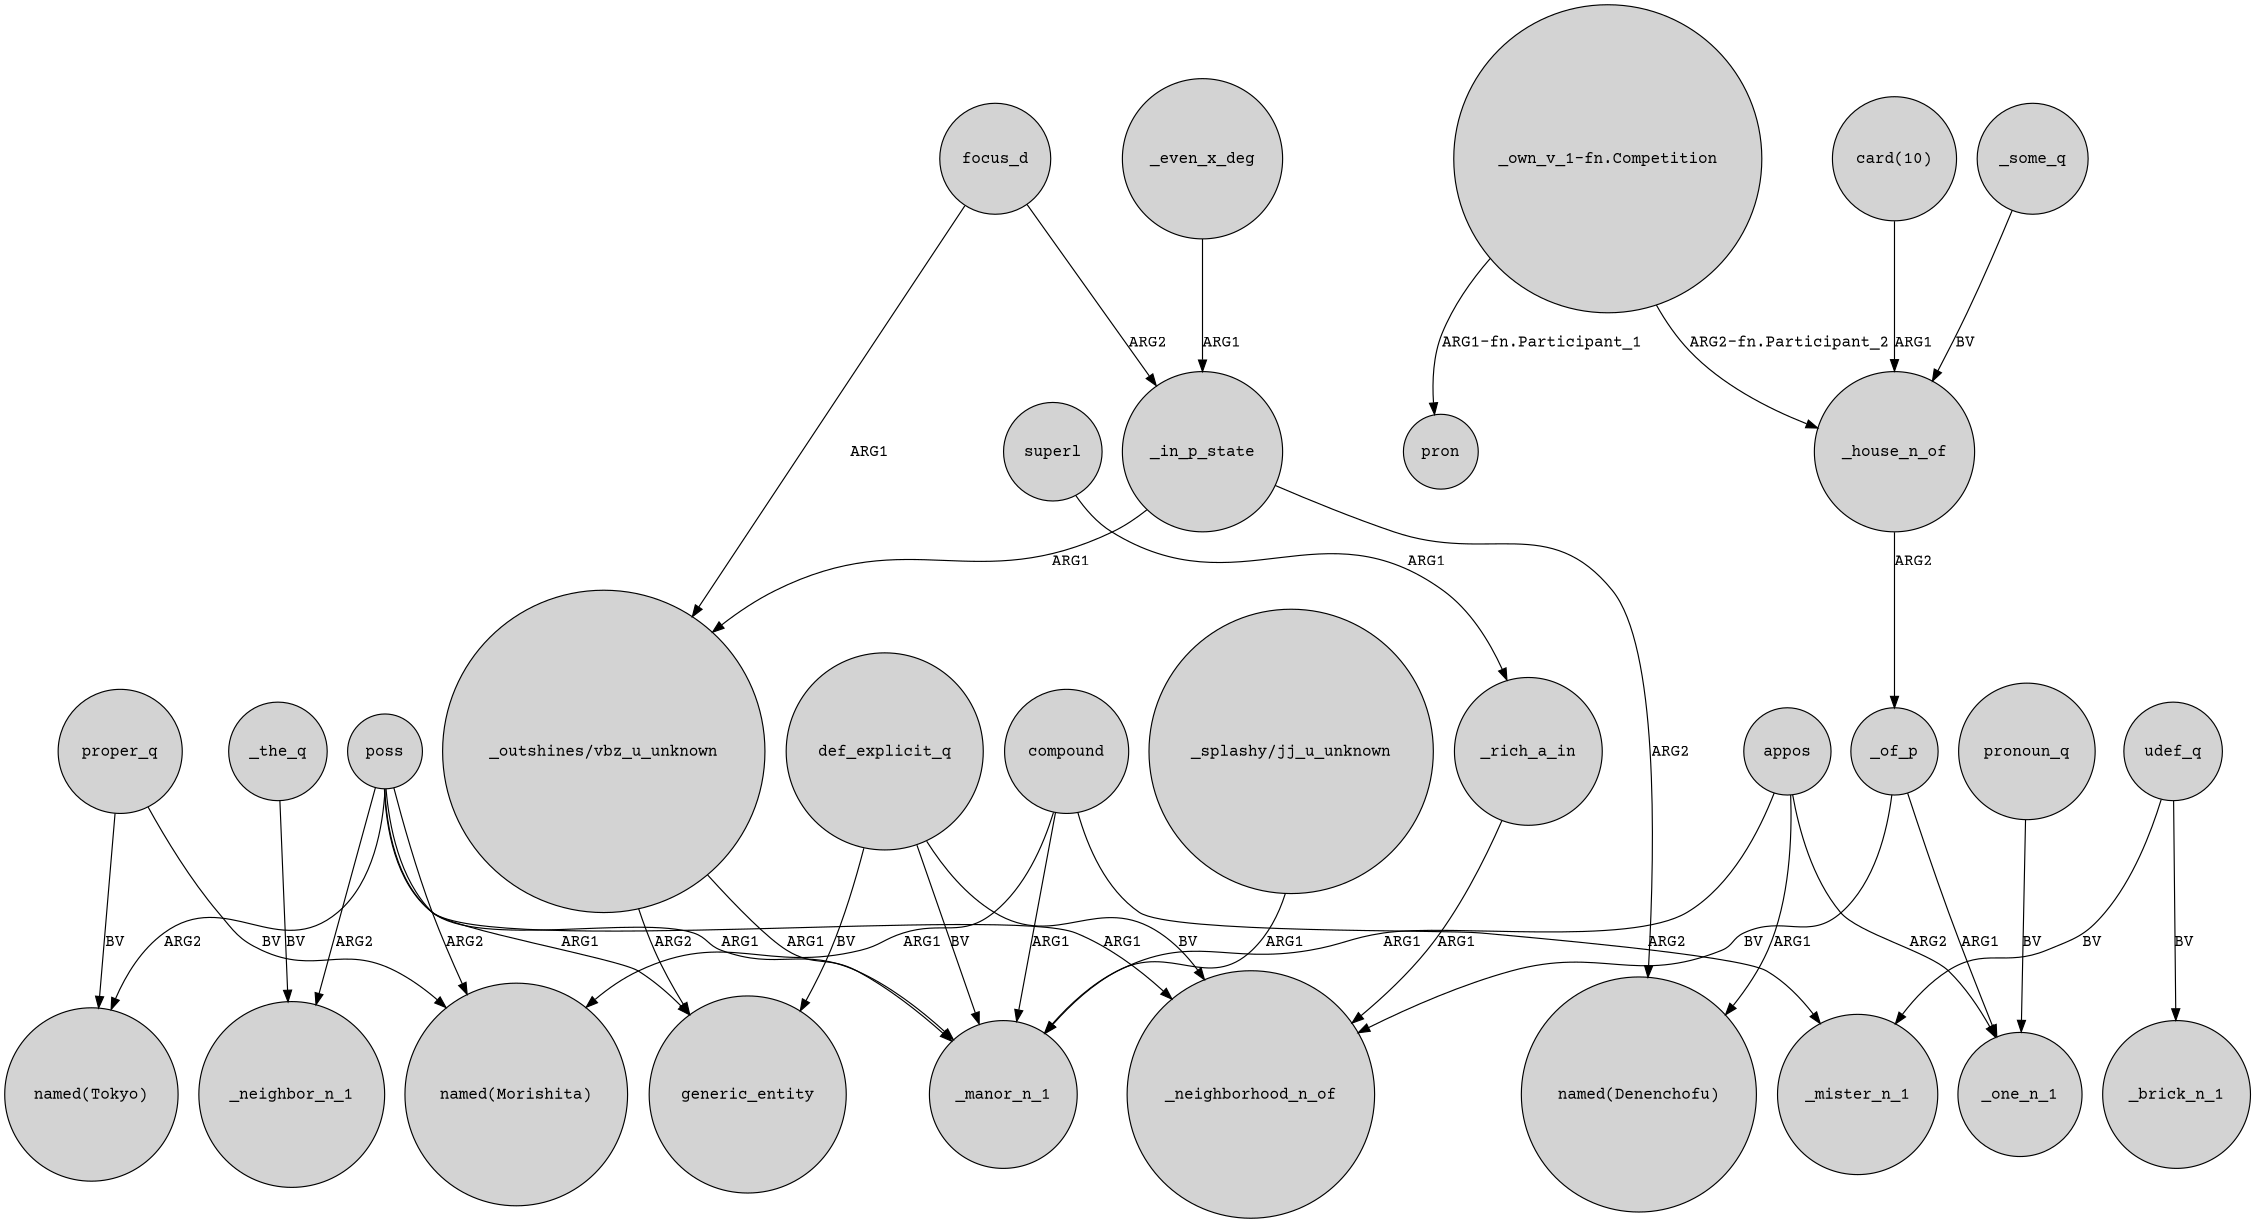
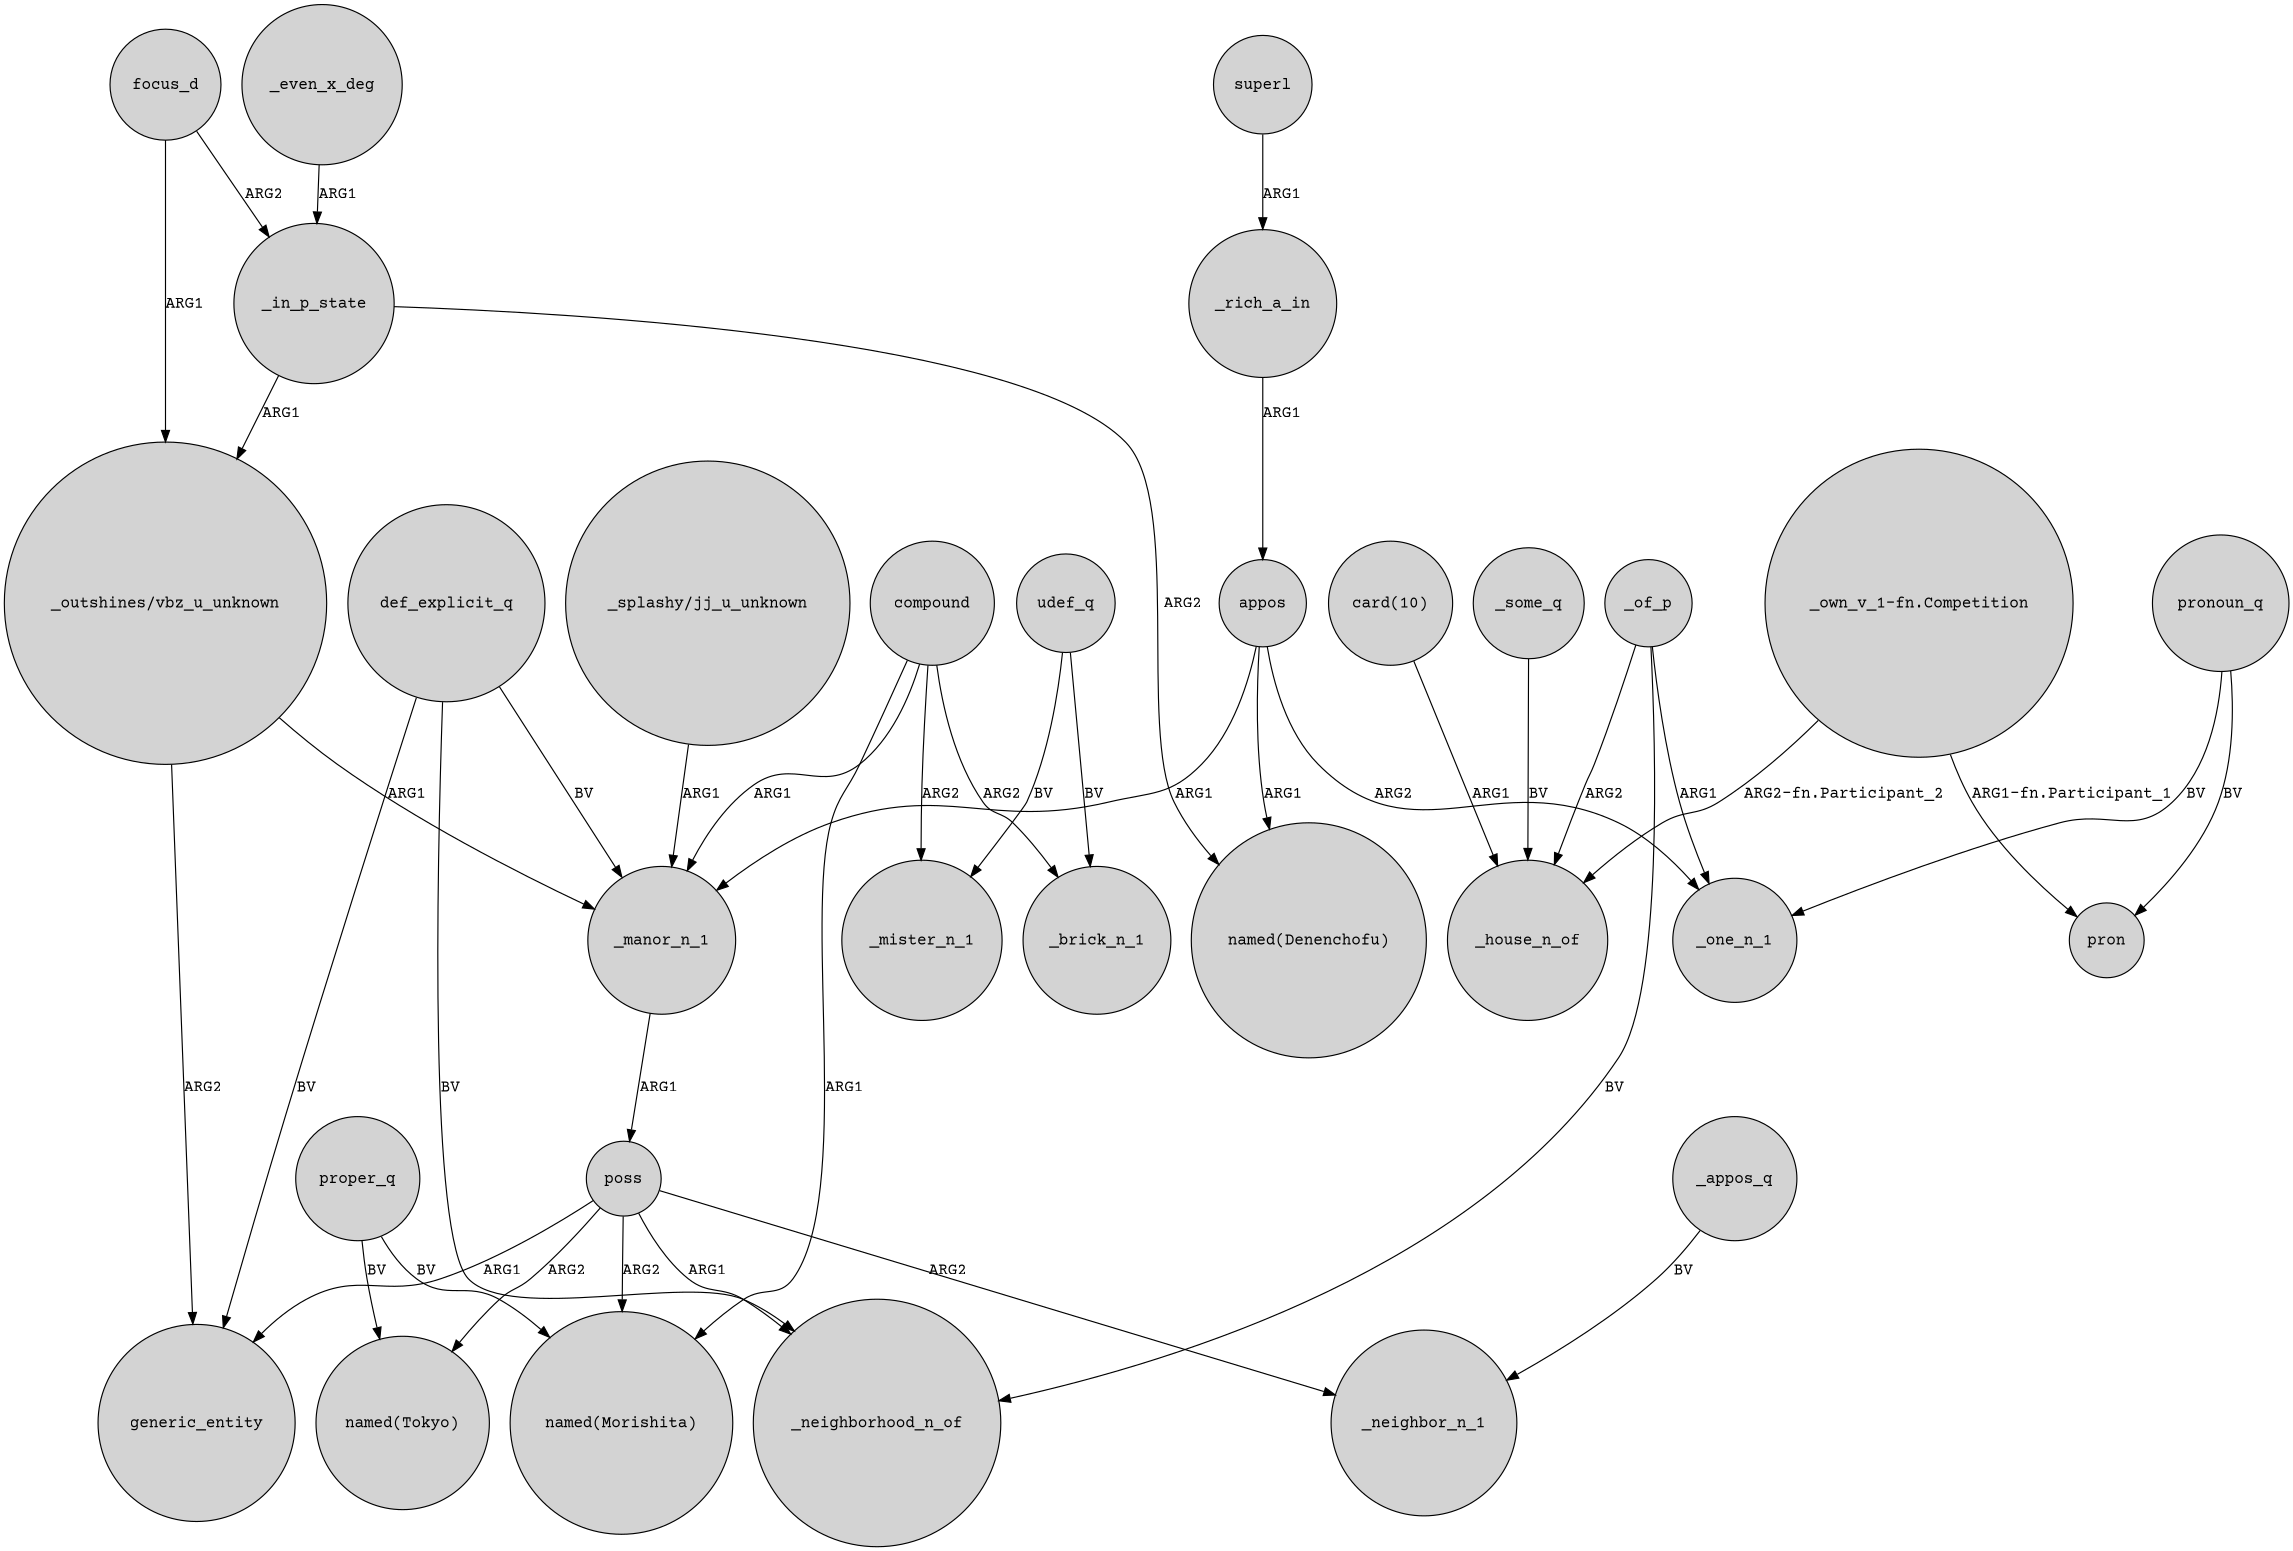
edge "_house_n_of" -> "_of_p": reversed
node "_the_q": label "_the_q" -> "_appos_q"
edge "compound" -> "_brick_n_1": added, label "ARG2"
edge "pronoun_q" -> "pron": added, label "BV"
edge "_rich_a_in" -> "_neighborhood_n_of": now "_rich_a_in" -> "appos"
edge "poss" -> "_manor_n_1": reversed
